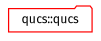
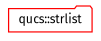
node "qucs::qucs": label "qucs::qucs" -> "qucs::strlist"
